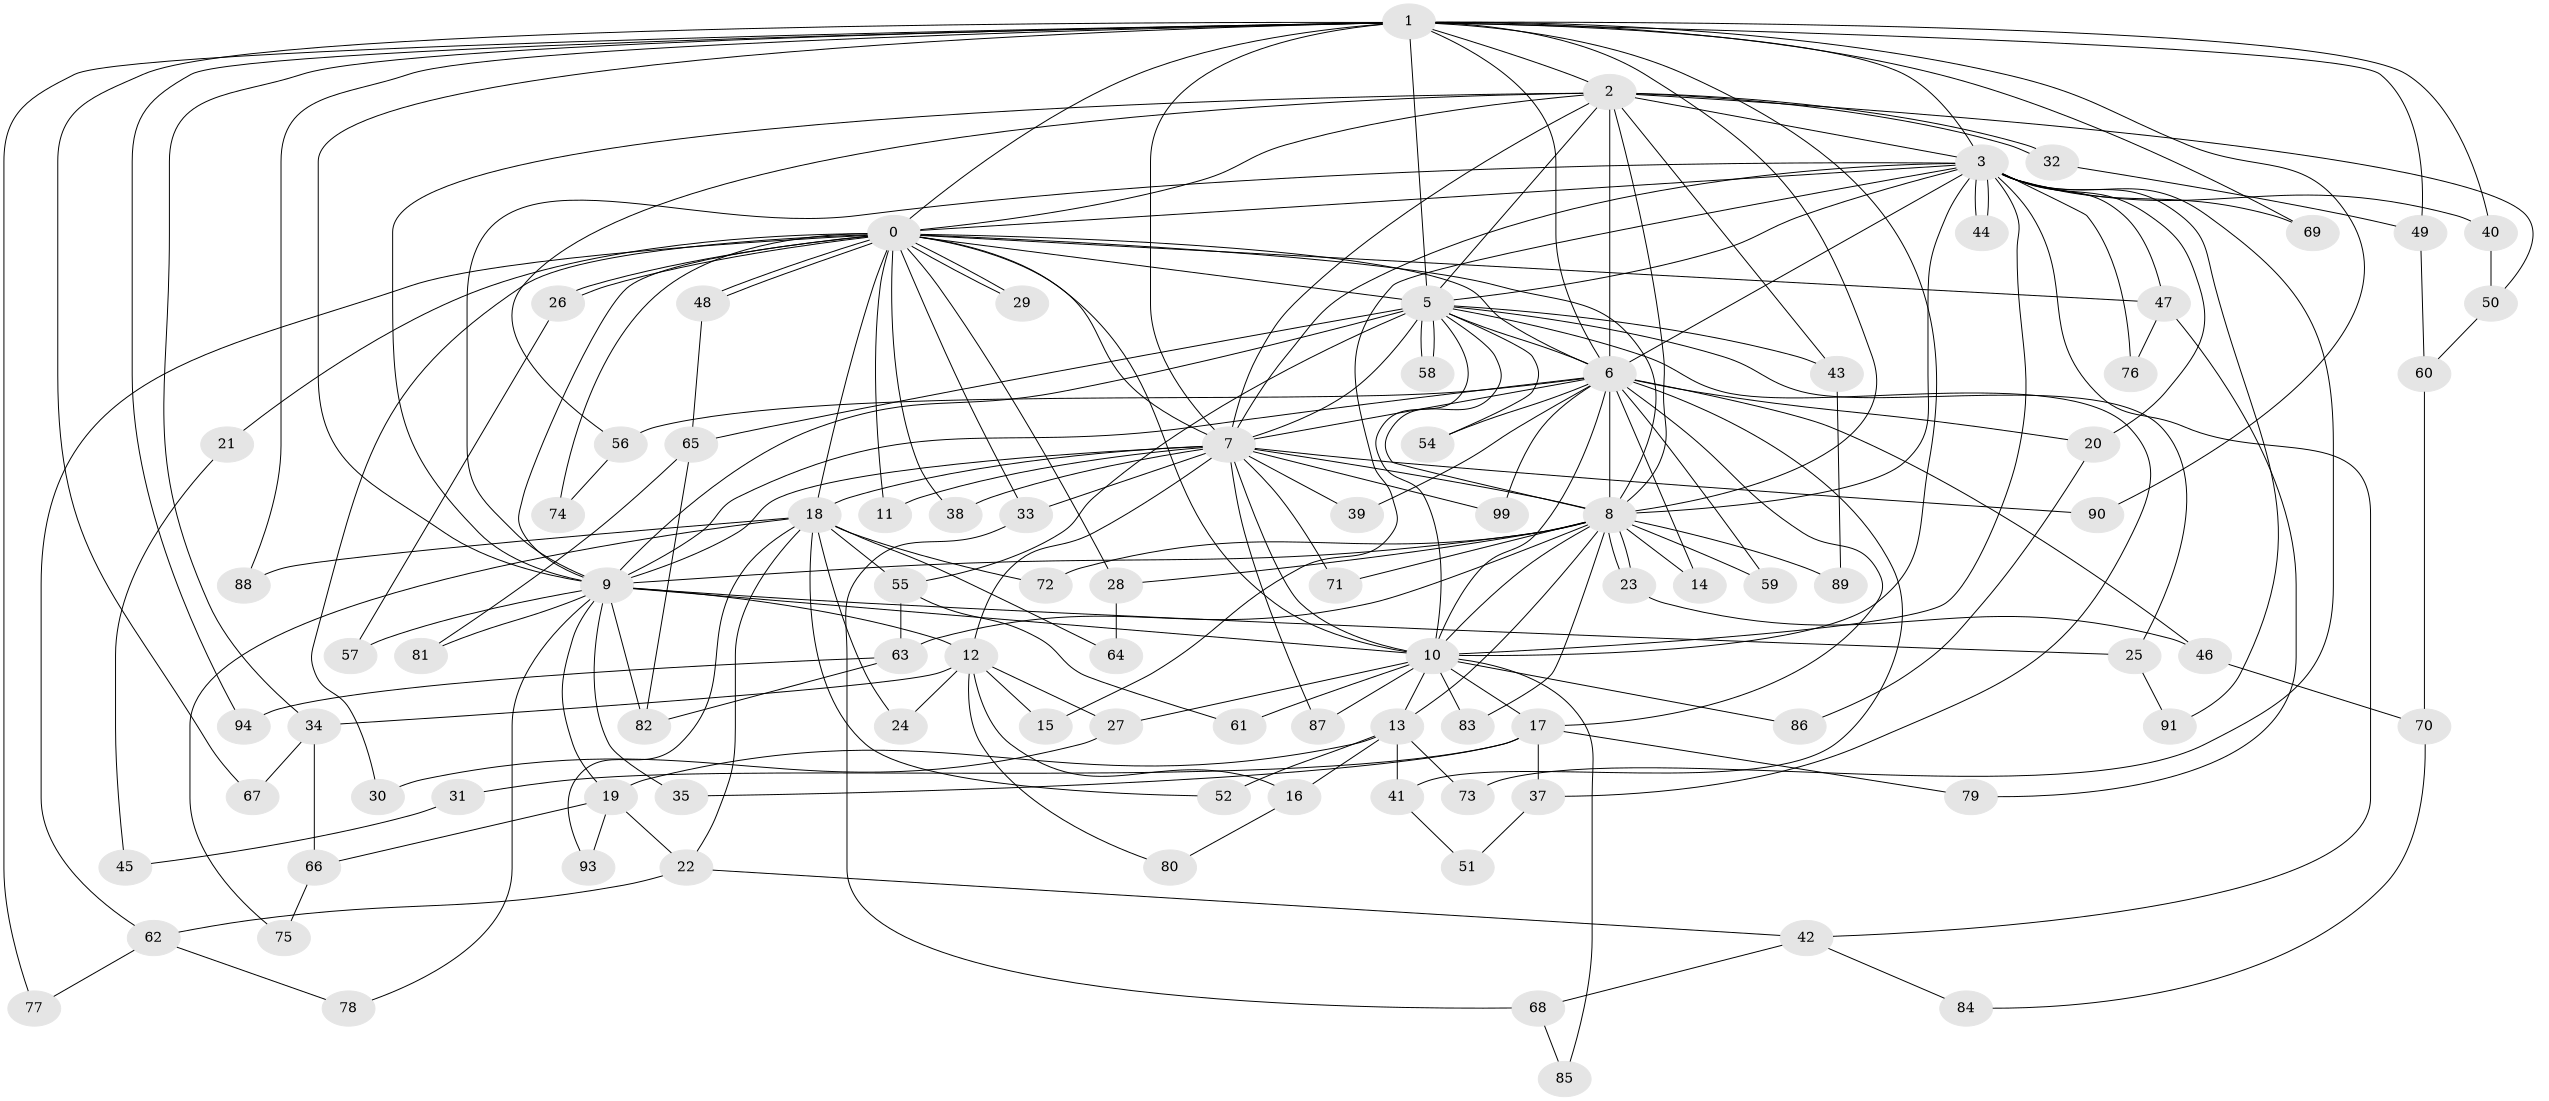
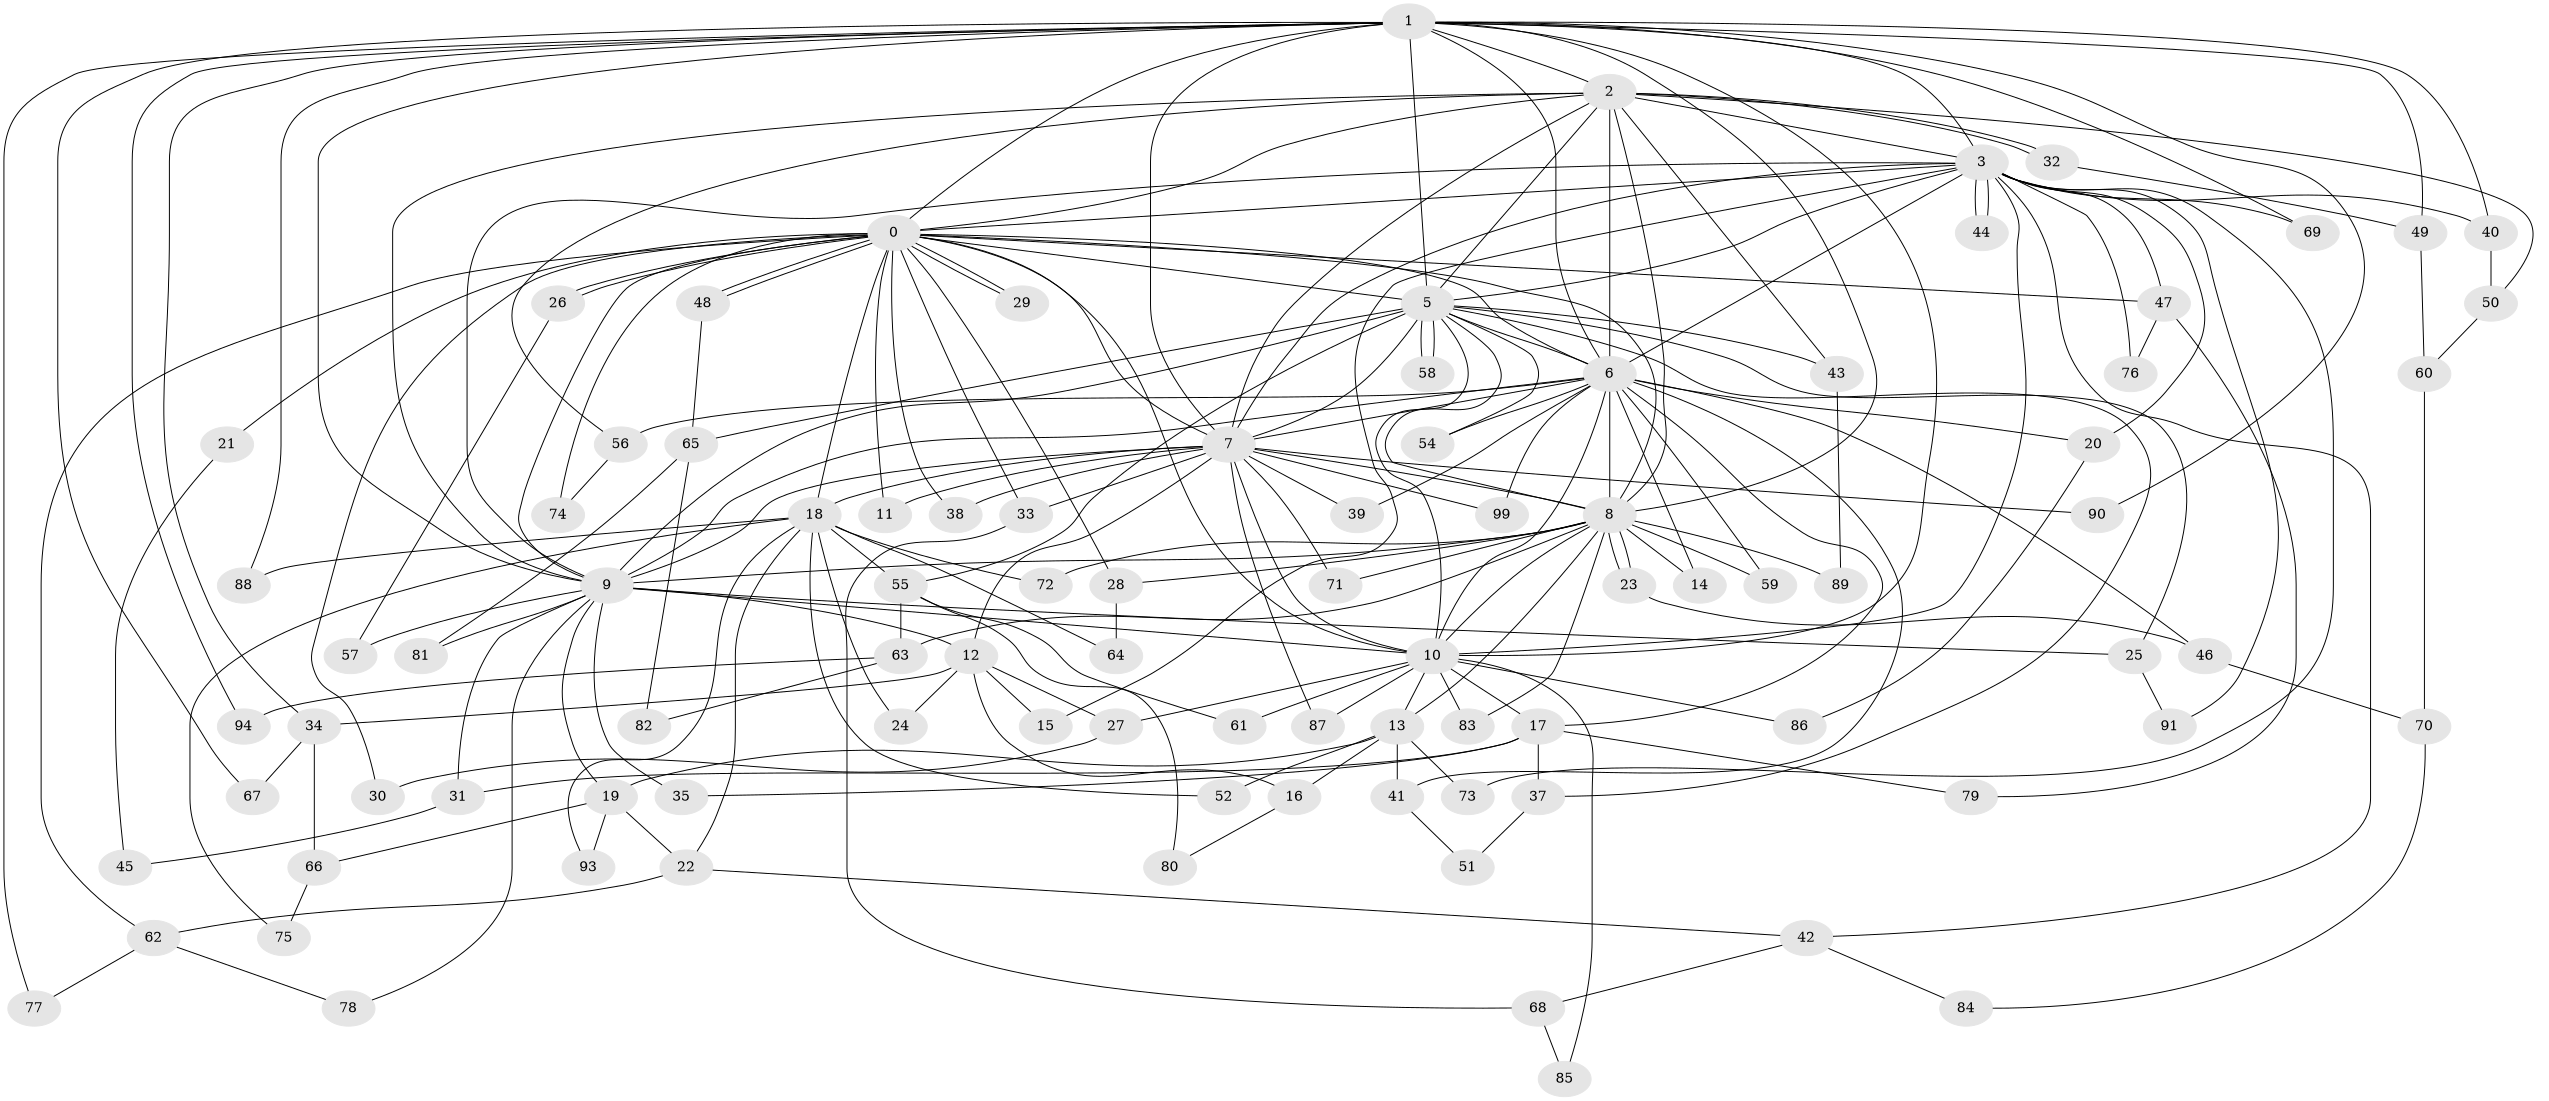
edge "3" -- "8": removed
edge "9" -- "82": now "9" -- "31"
edge "12" -- "80": now "55" -- "80"
